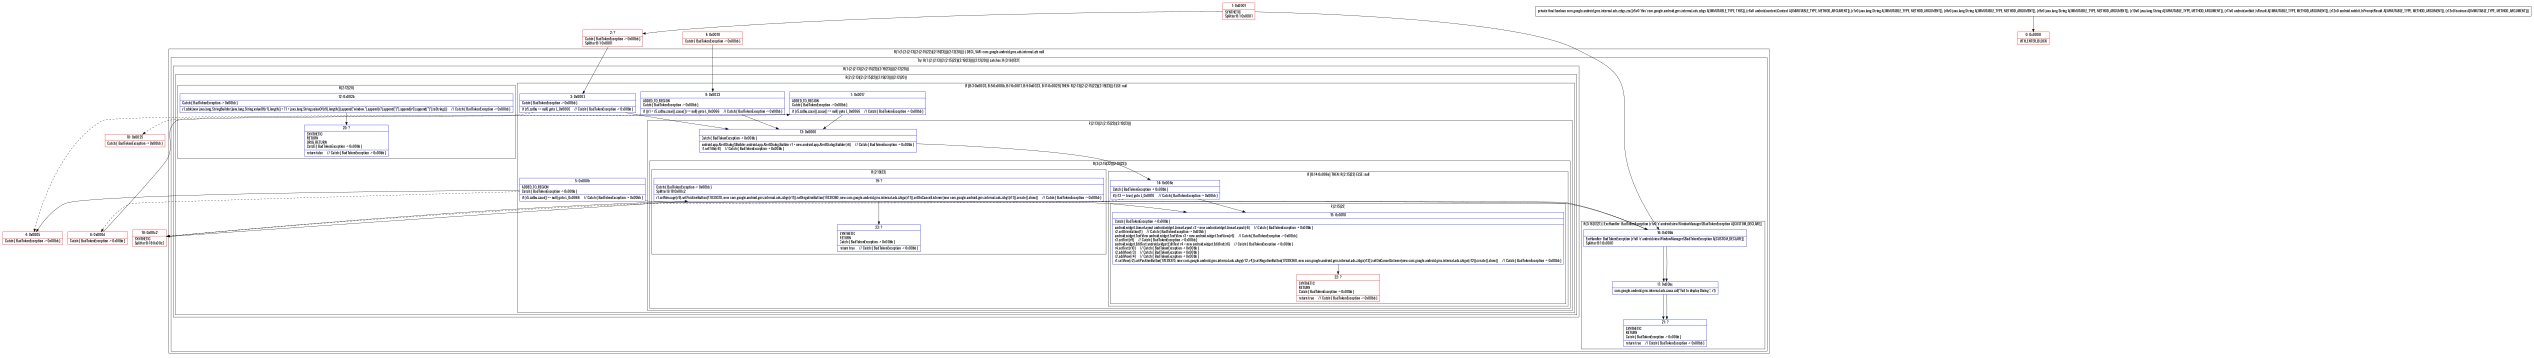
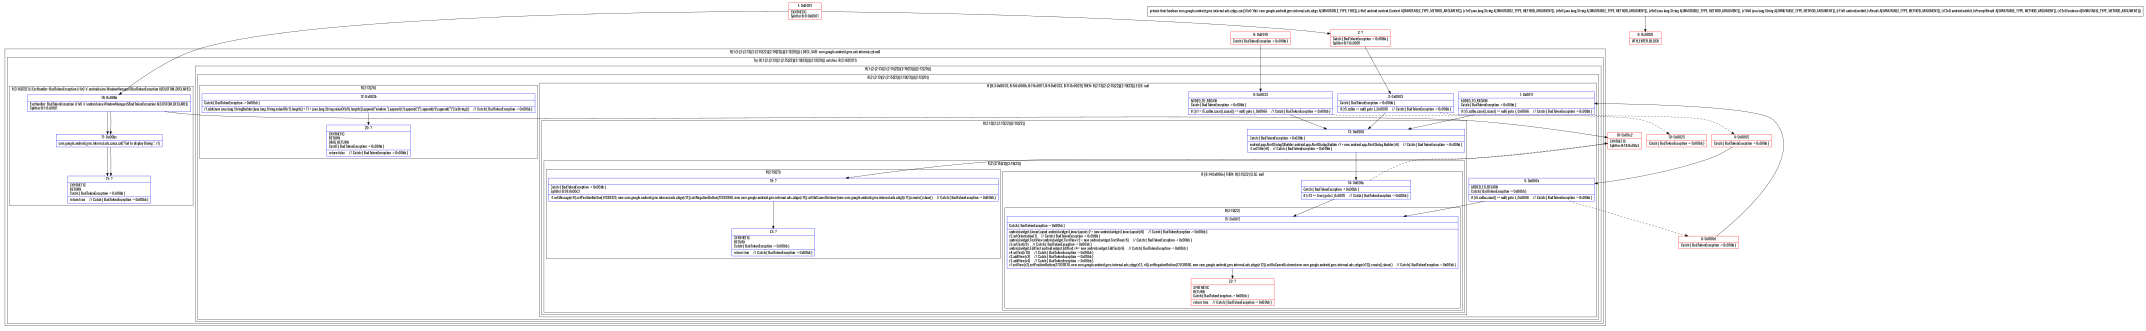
node "1: 0x0001": text "Splitter:B:1:0x0001" -> "Splitter:B:8:0x0001"
edge "5: 0x000b" -> "4: 0x0005": reversed
edge "19: ?" -> "16: 0x00bb": removed
